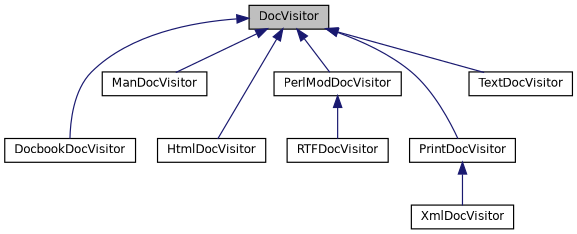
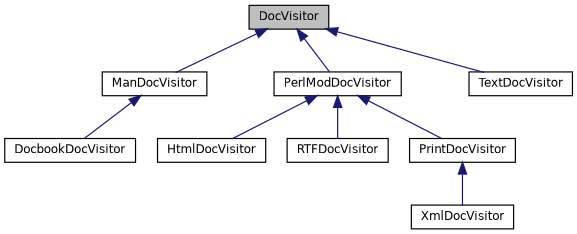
edge "DocbookDocVisitor" -> "DocVisitor": now "DocbookDocVisitor" -> "ManDocVisitor"
edge "PrintDocVisitor" -> "DocVisitor": now "PrintDocVisitor" -> "PerlModDocVisitor"
edge "HtmlDocVisitor" -> "DocVisitor": now "HtmlDocVisitor" -> "PerlModDocVisitor"
